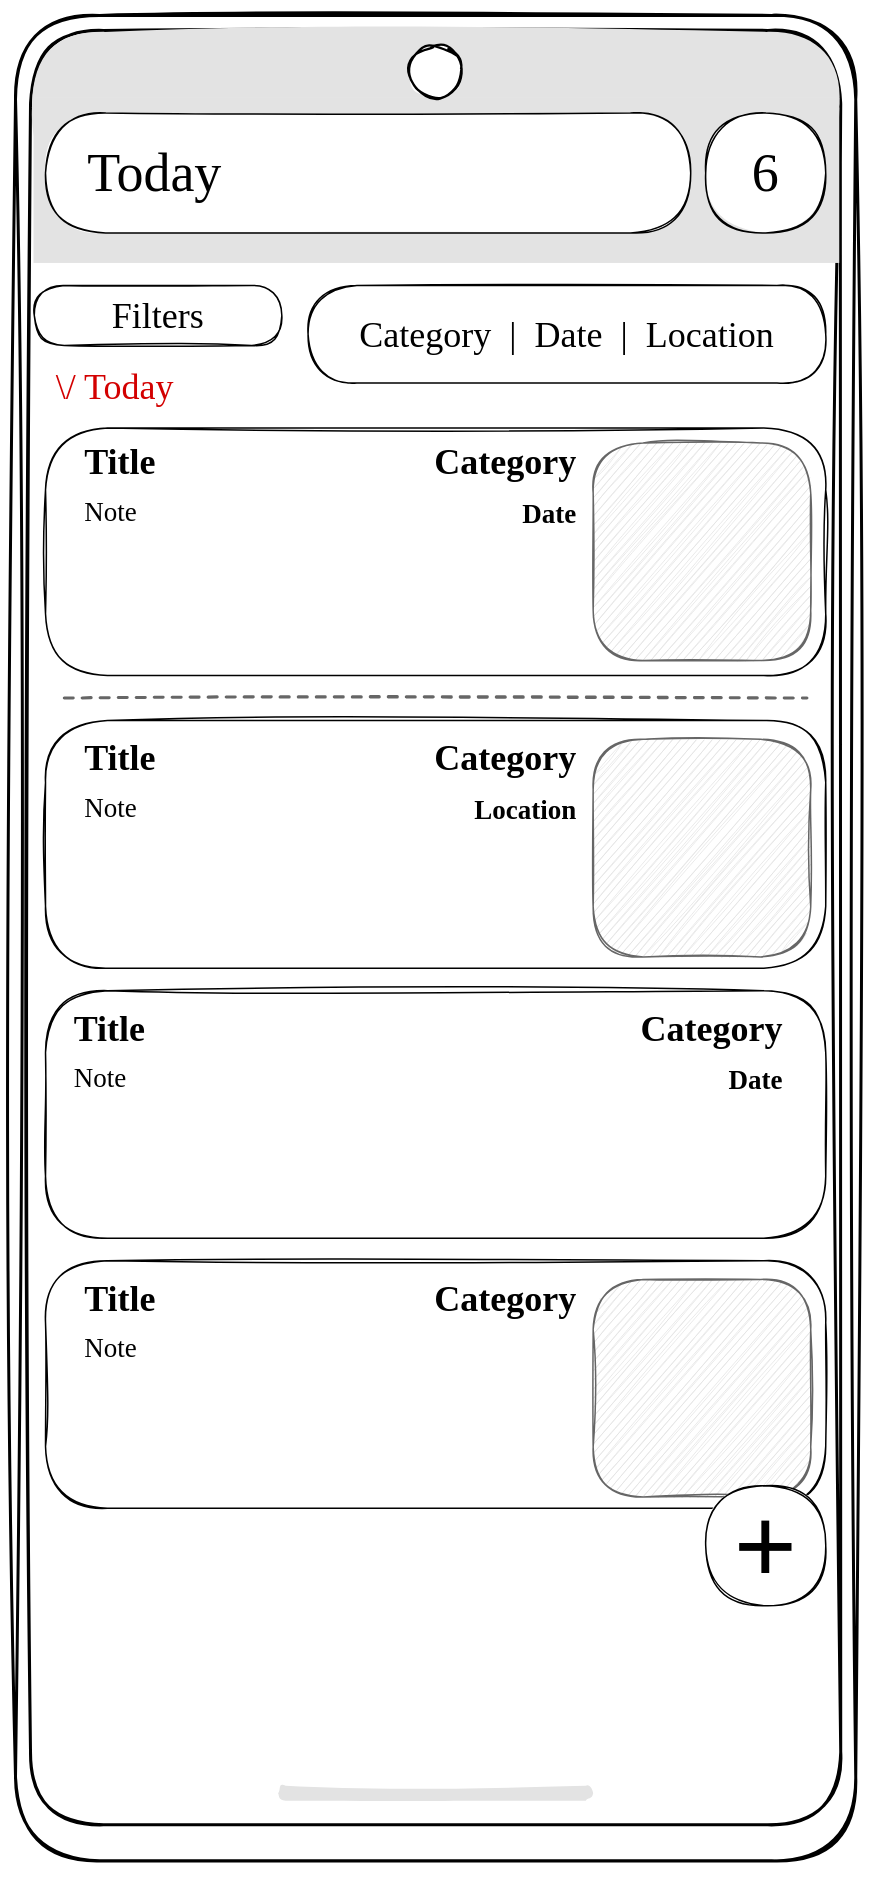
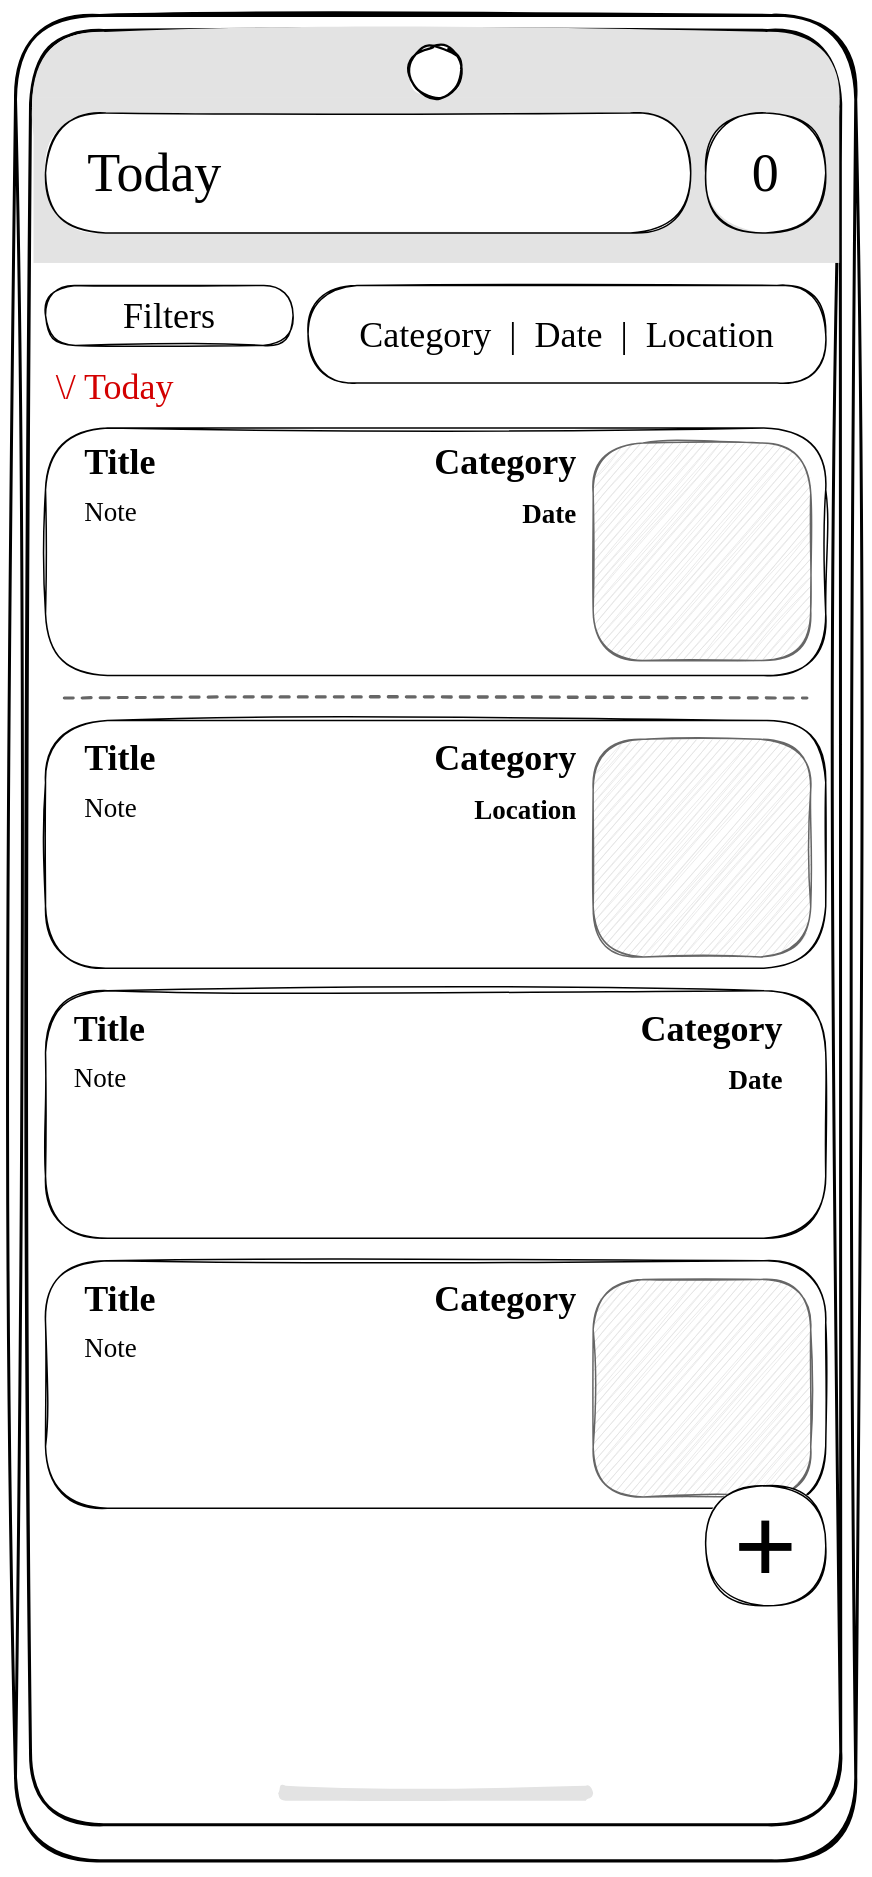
node "6": label "6" -> "0"
node "Filters": moved (158, 315) -> (169, 315)
